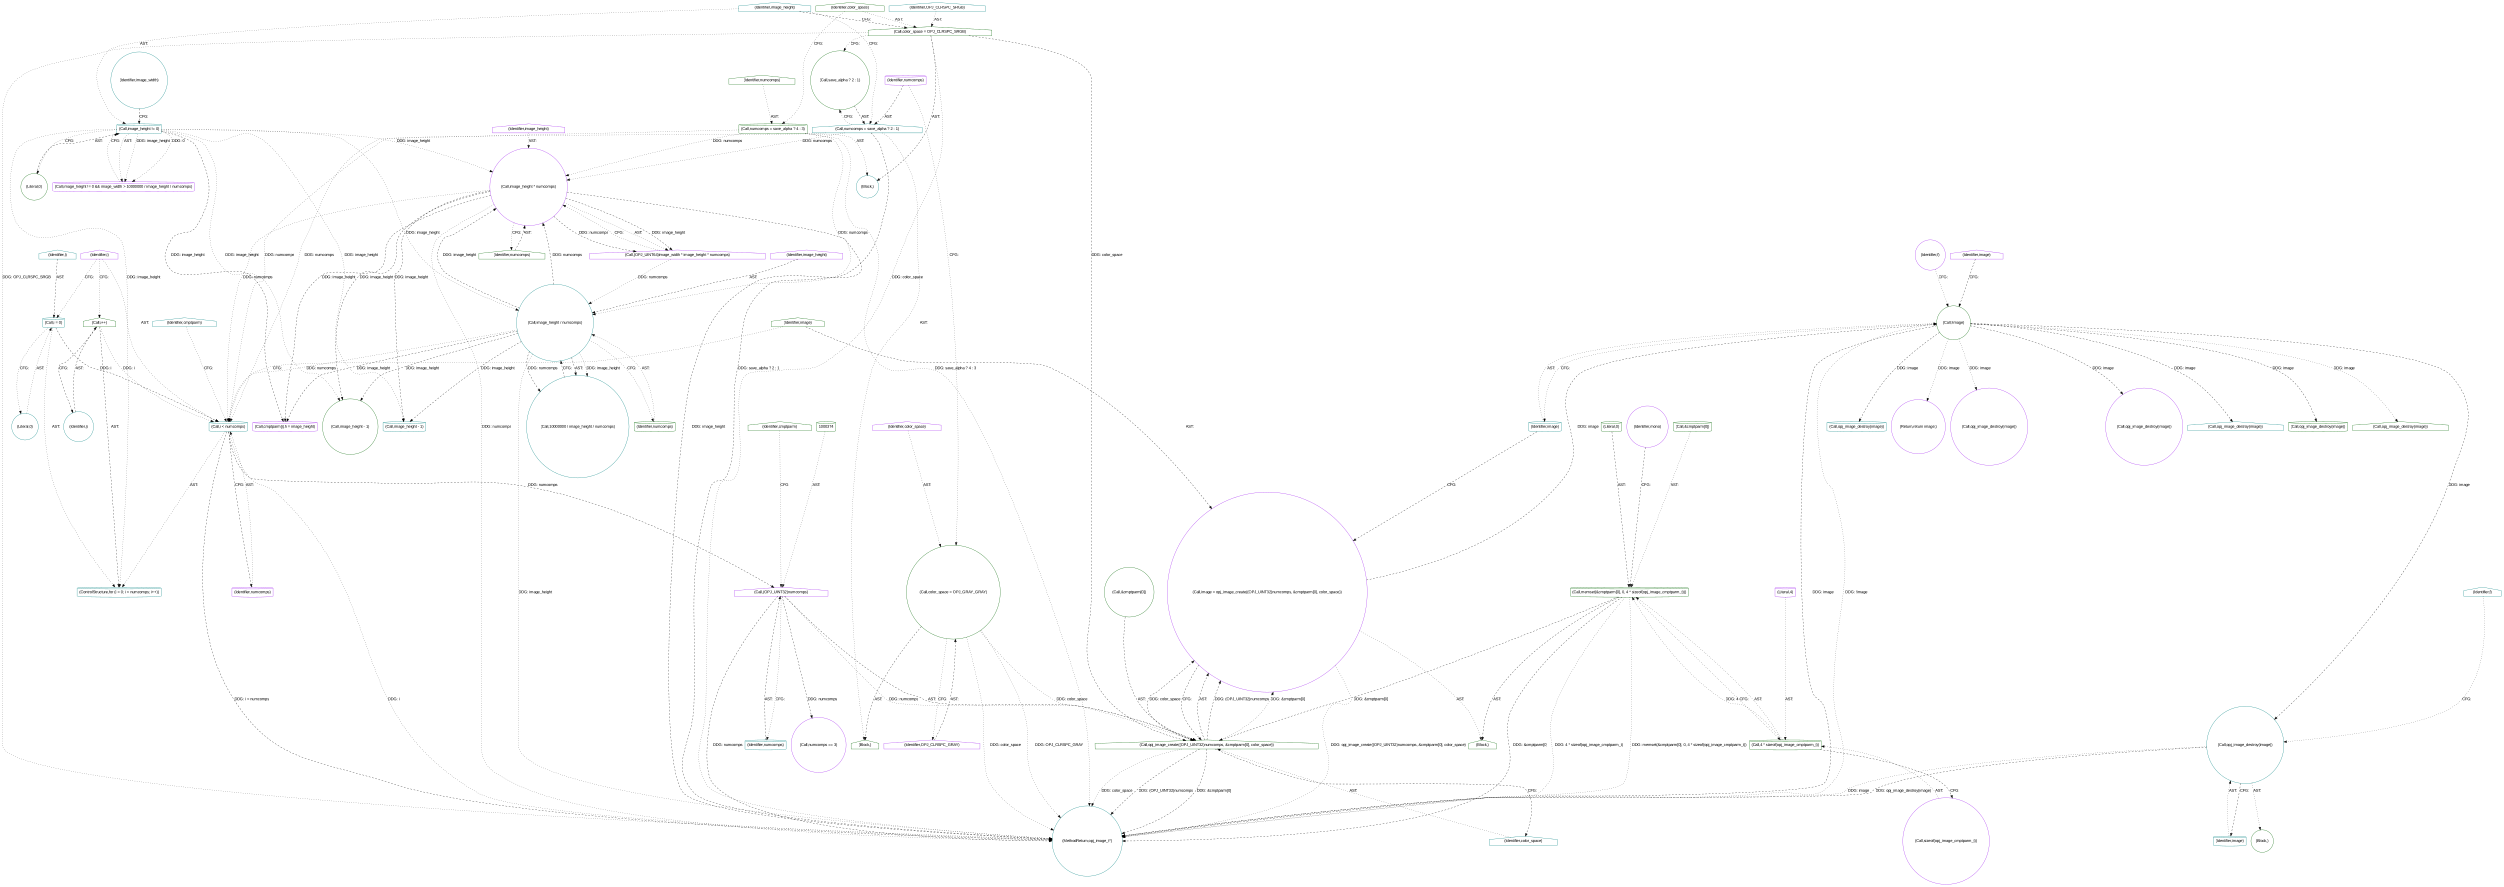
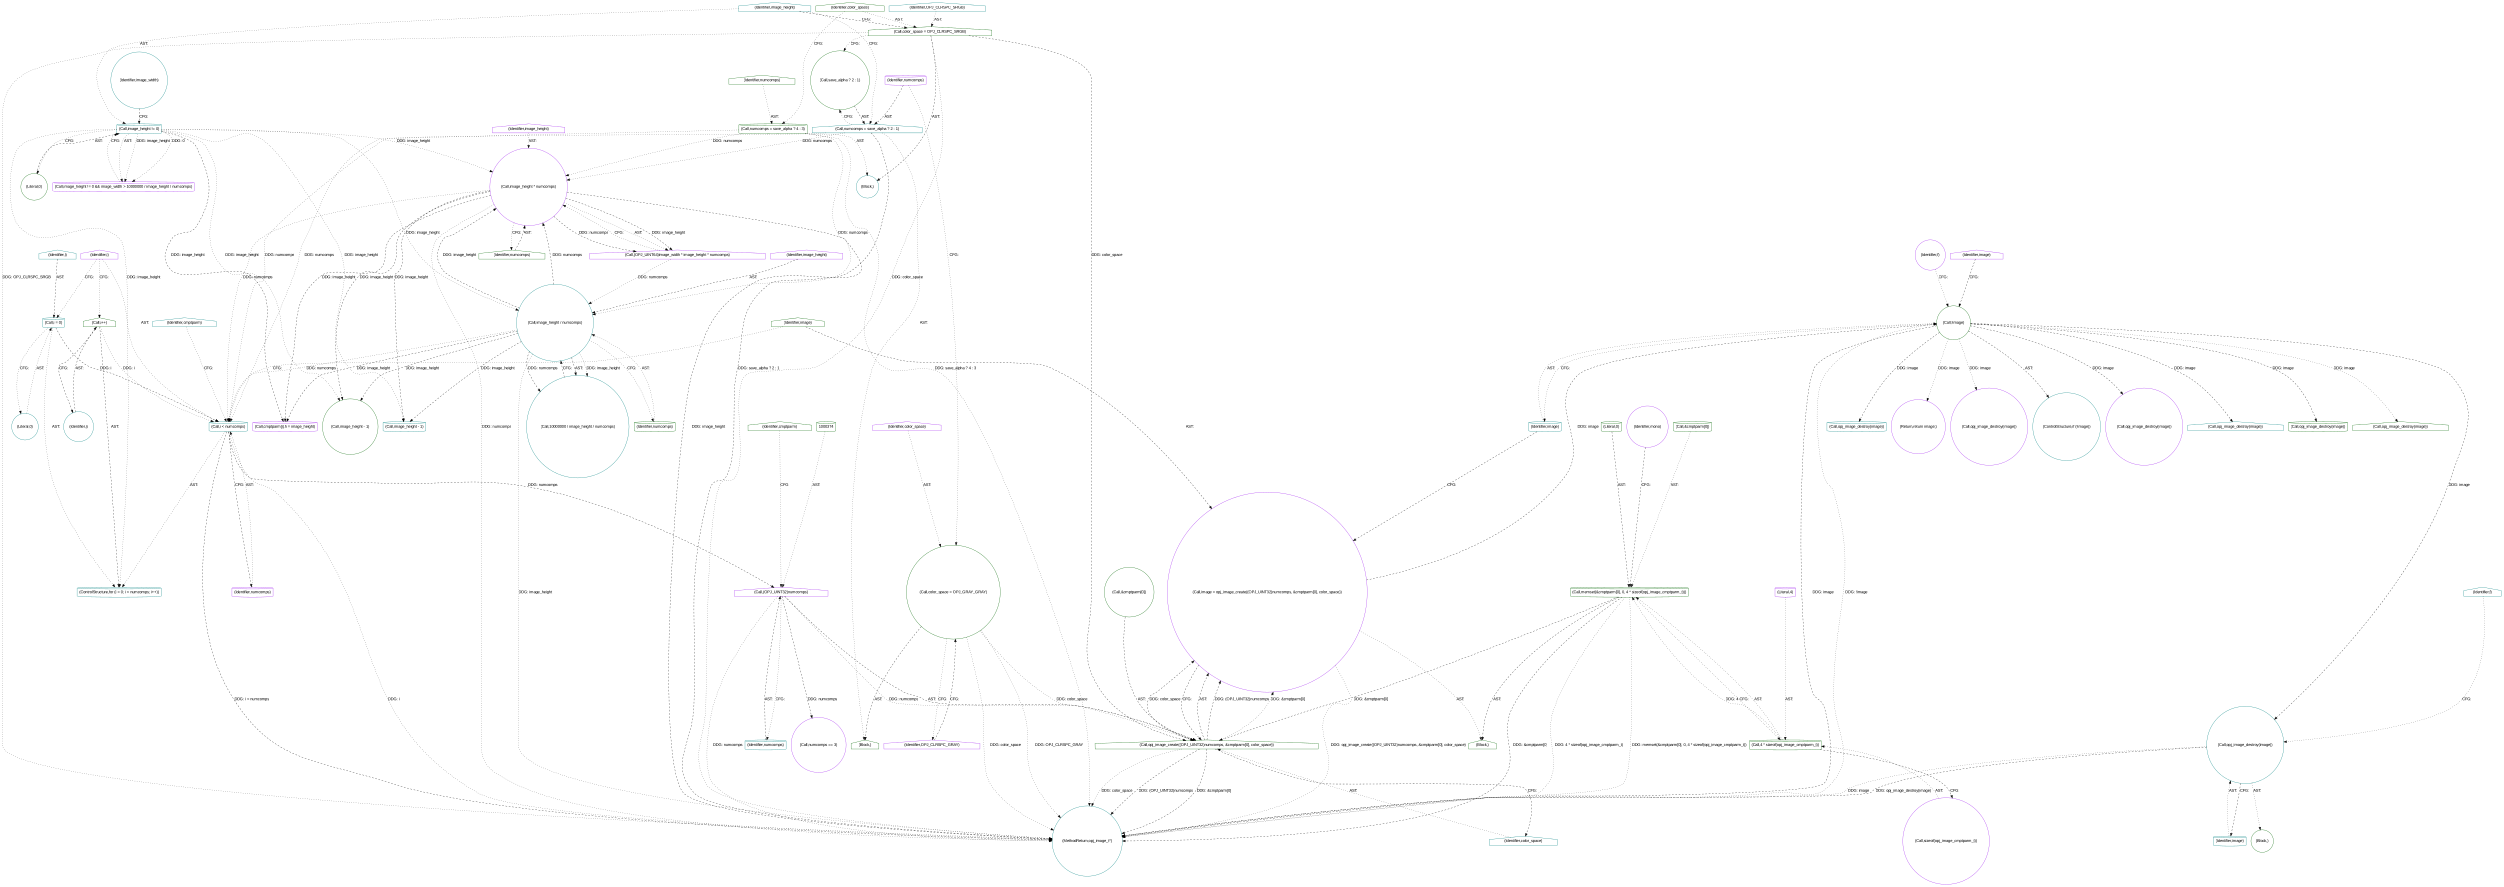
node "(ControlStructure,if (!image))": added
edge "(Identifier,OPJ_CLRSPC_GRAY)" -> "(Call,color_space = OPJ_GRAY_GRAY)": label "AST: " -> "CFG: "
edge "(Call,(OPJ_UINT32)numcomps)" -> "(MethodReturn,opj_image_t*)": style dashed -> dotted
